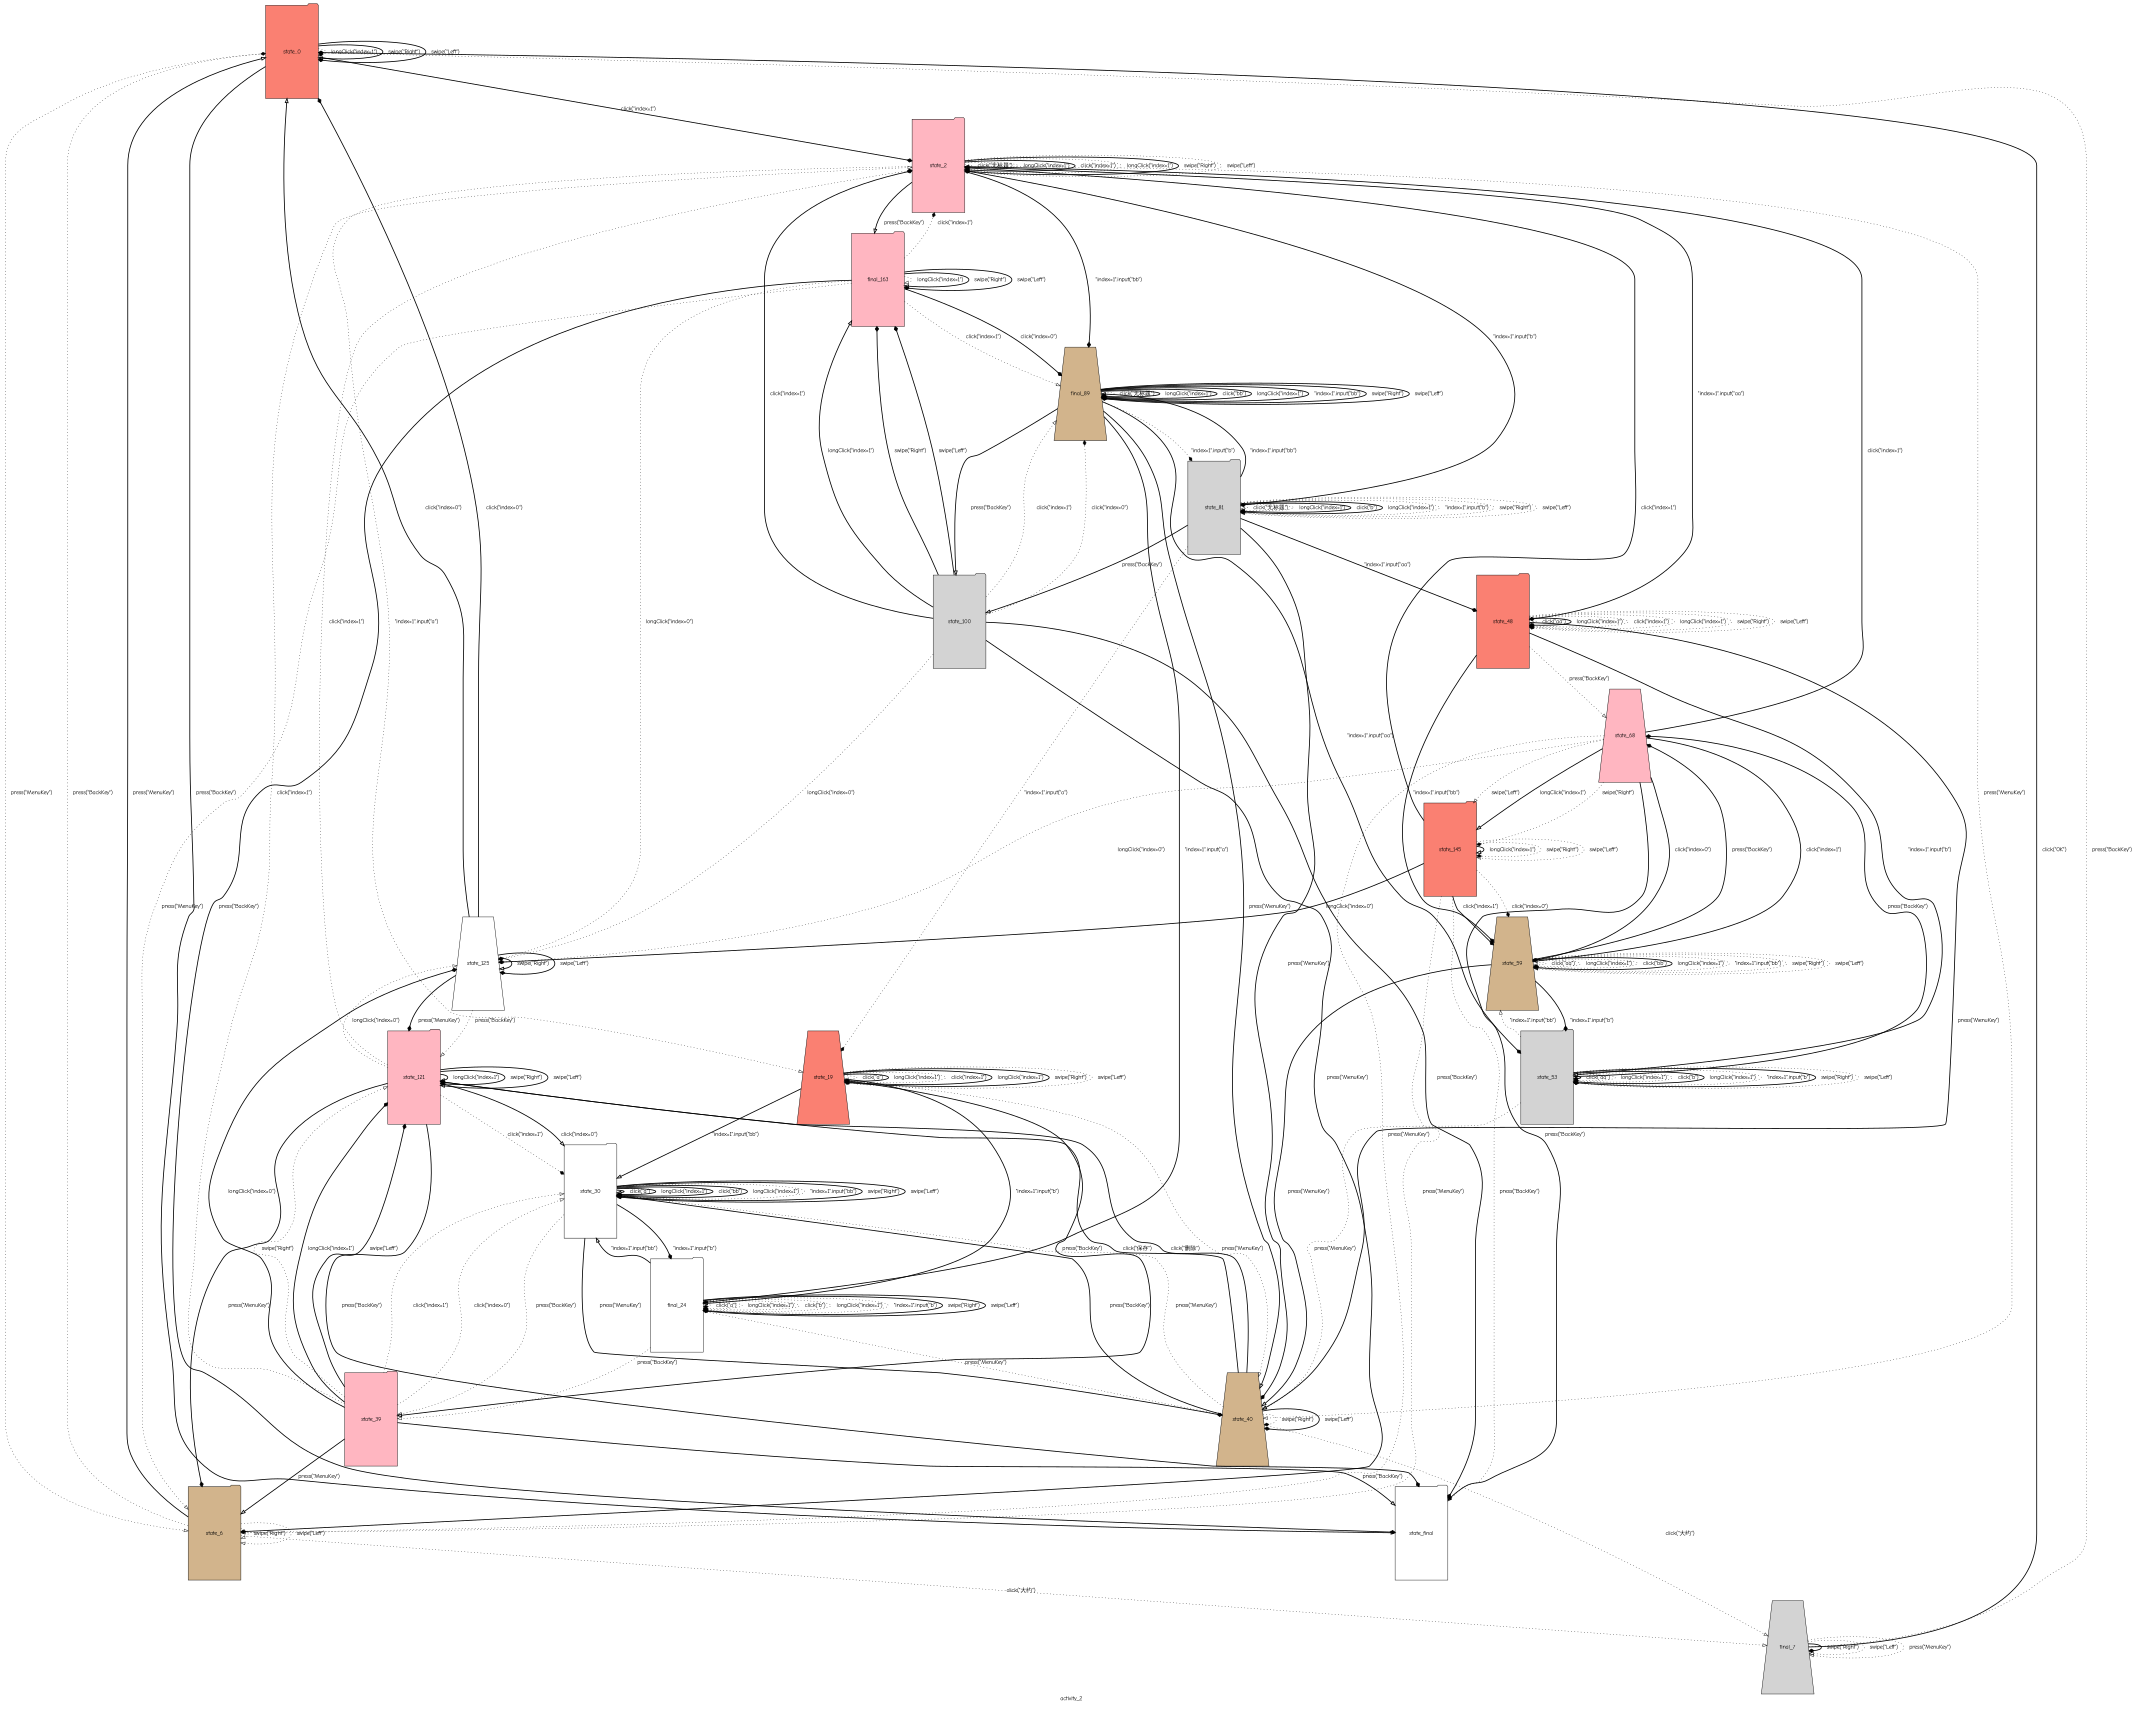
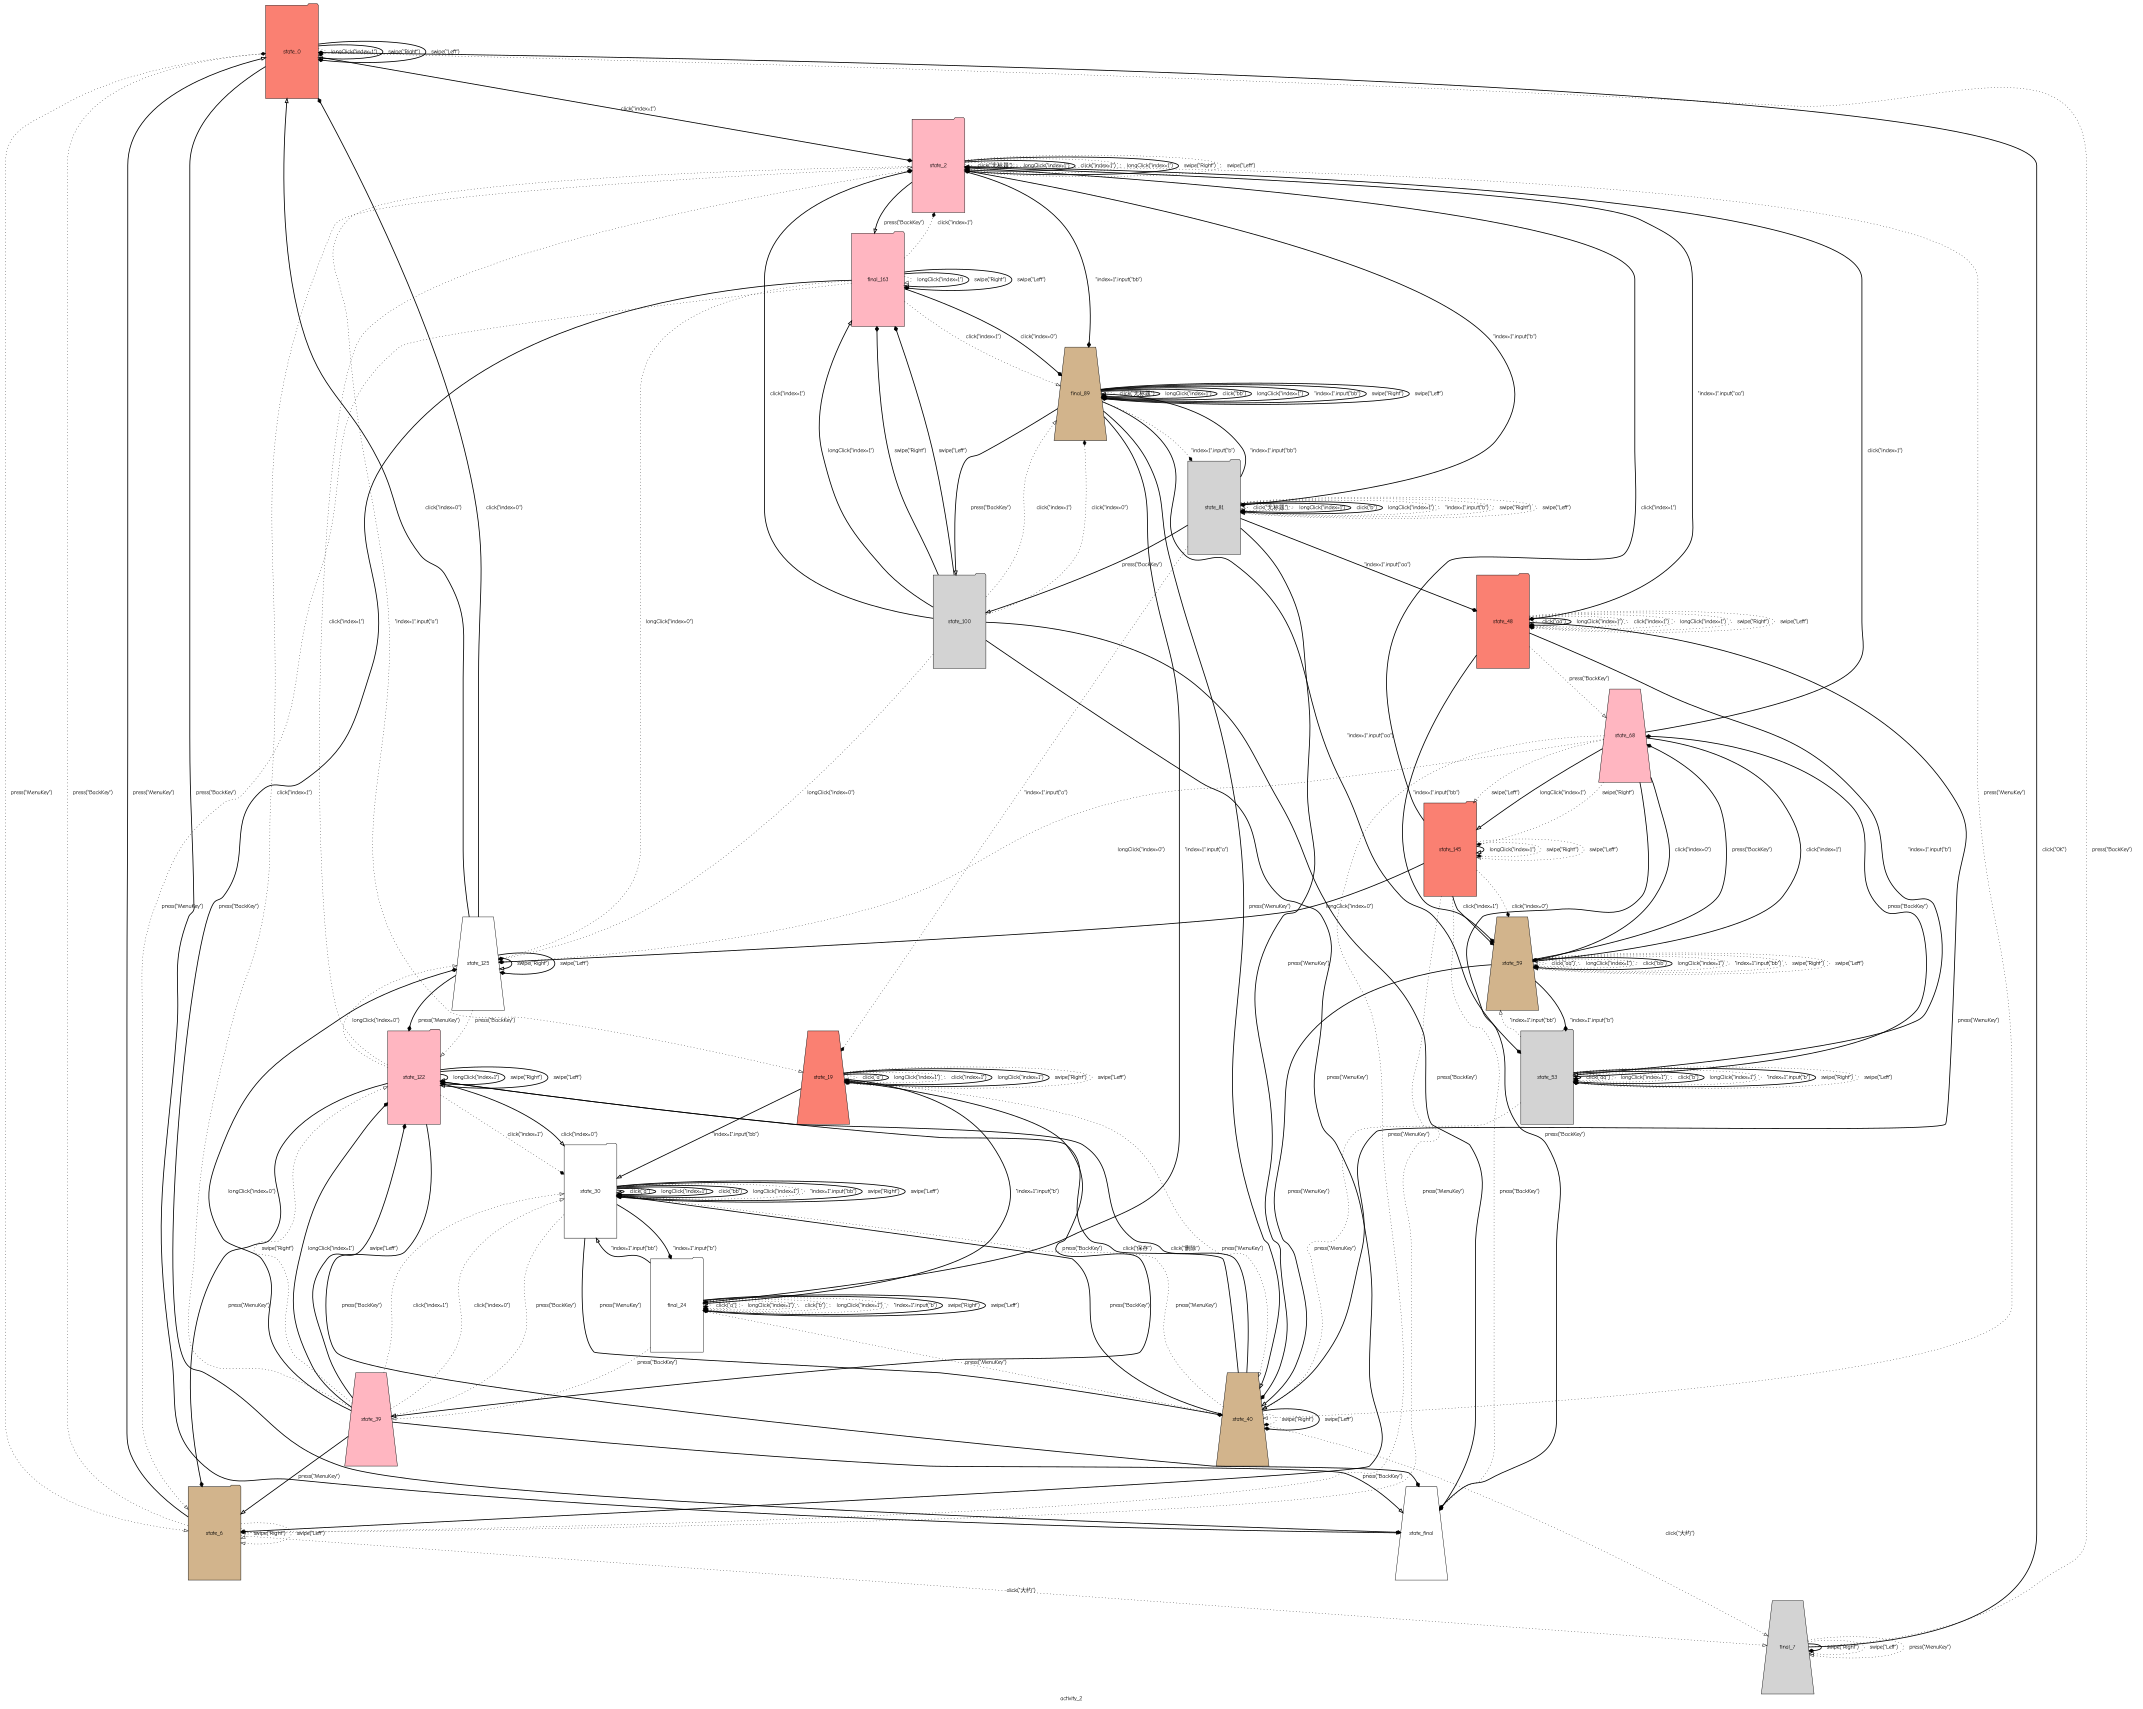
node "state_121": label "state_121" -> "state_122"
node "state_39": shape folder -> trapezium
node "state_final": shape folder -> trapezium
